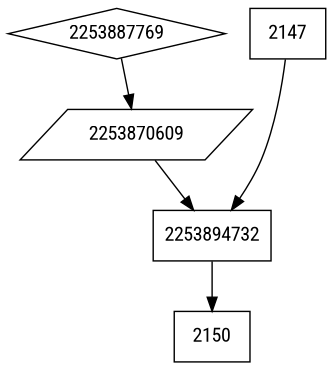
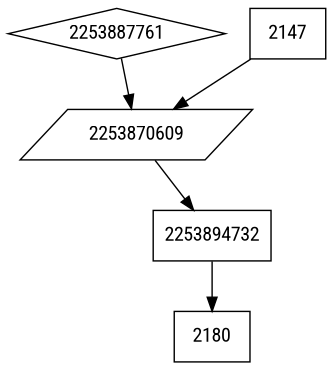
node "2253887769": label "2253887769" -> "2253887761"
edge "2147" -> "2253894732": now "2147" -> "2253870609"
node "2150": label "2150" -> "2180"
